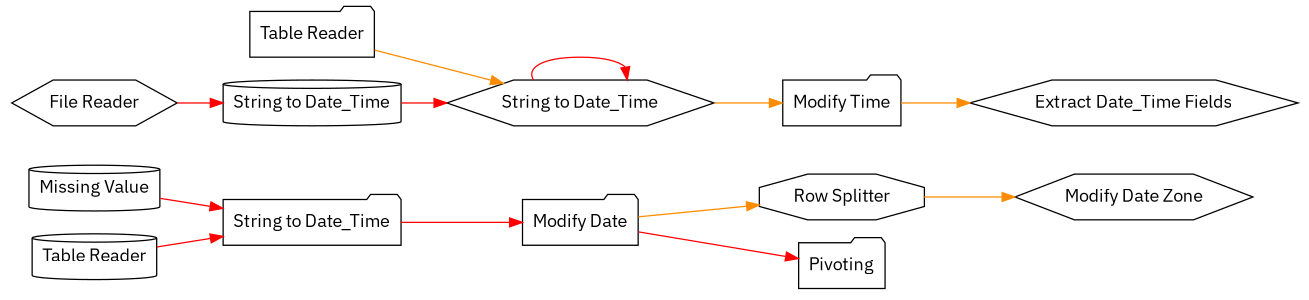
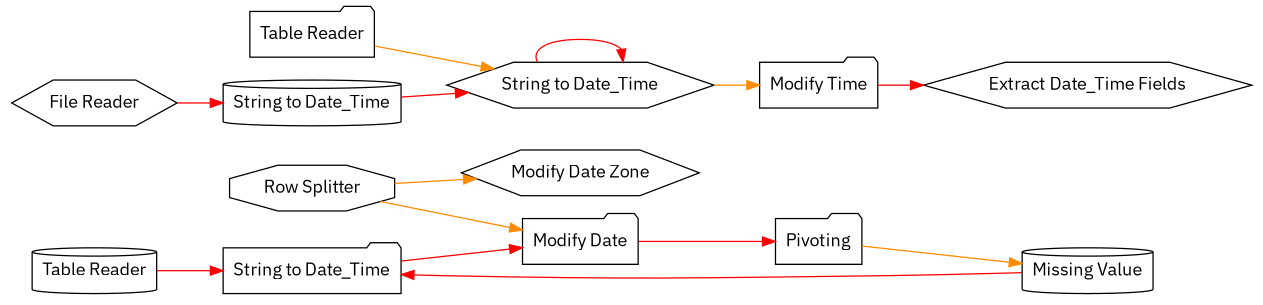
edge "Modify Time" -> "Extract Date_Time Fields": color darkorange -> red
edge "Modify Date" -> "Row Splitter": reversed
edge "Pivoting" -> "Missing Value": added
